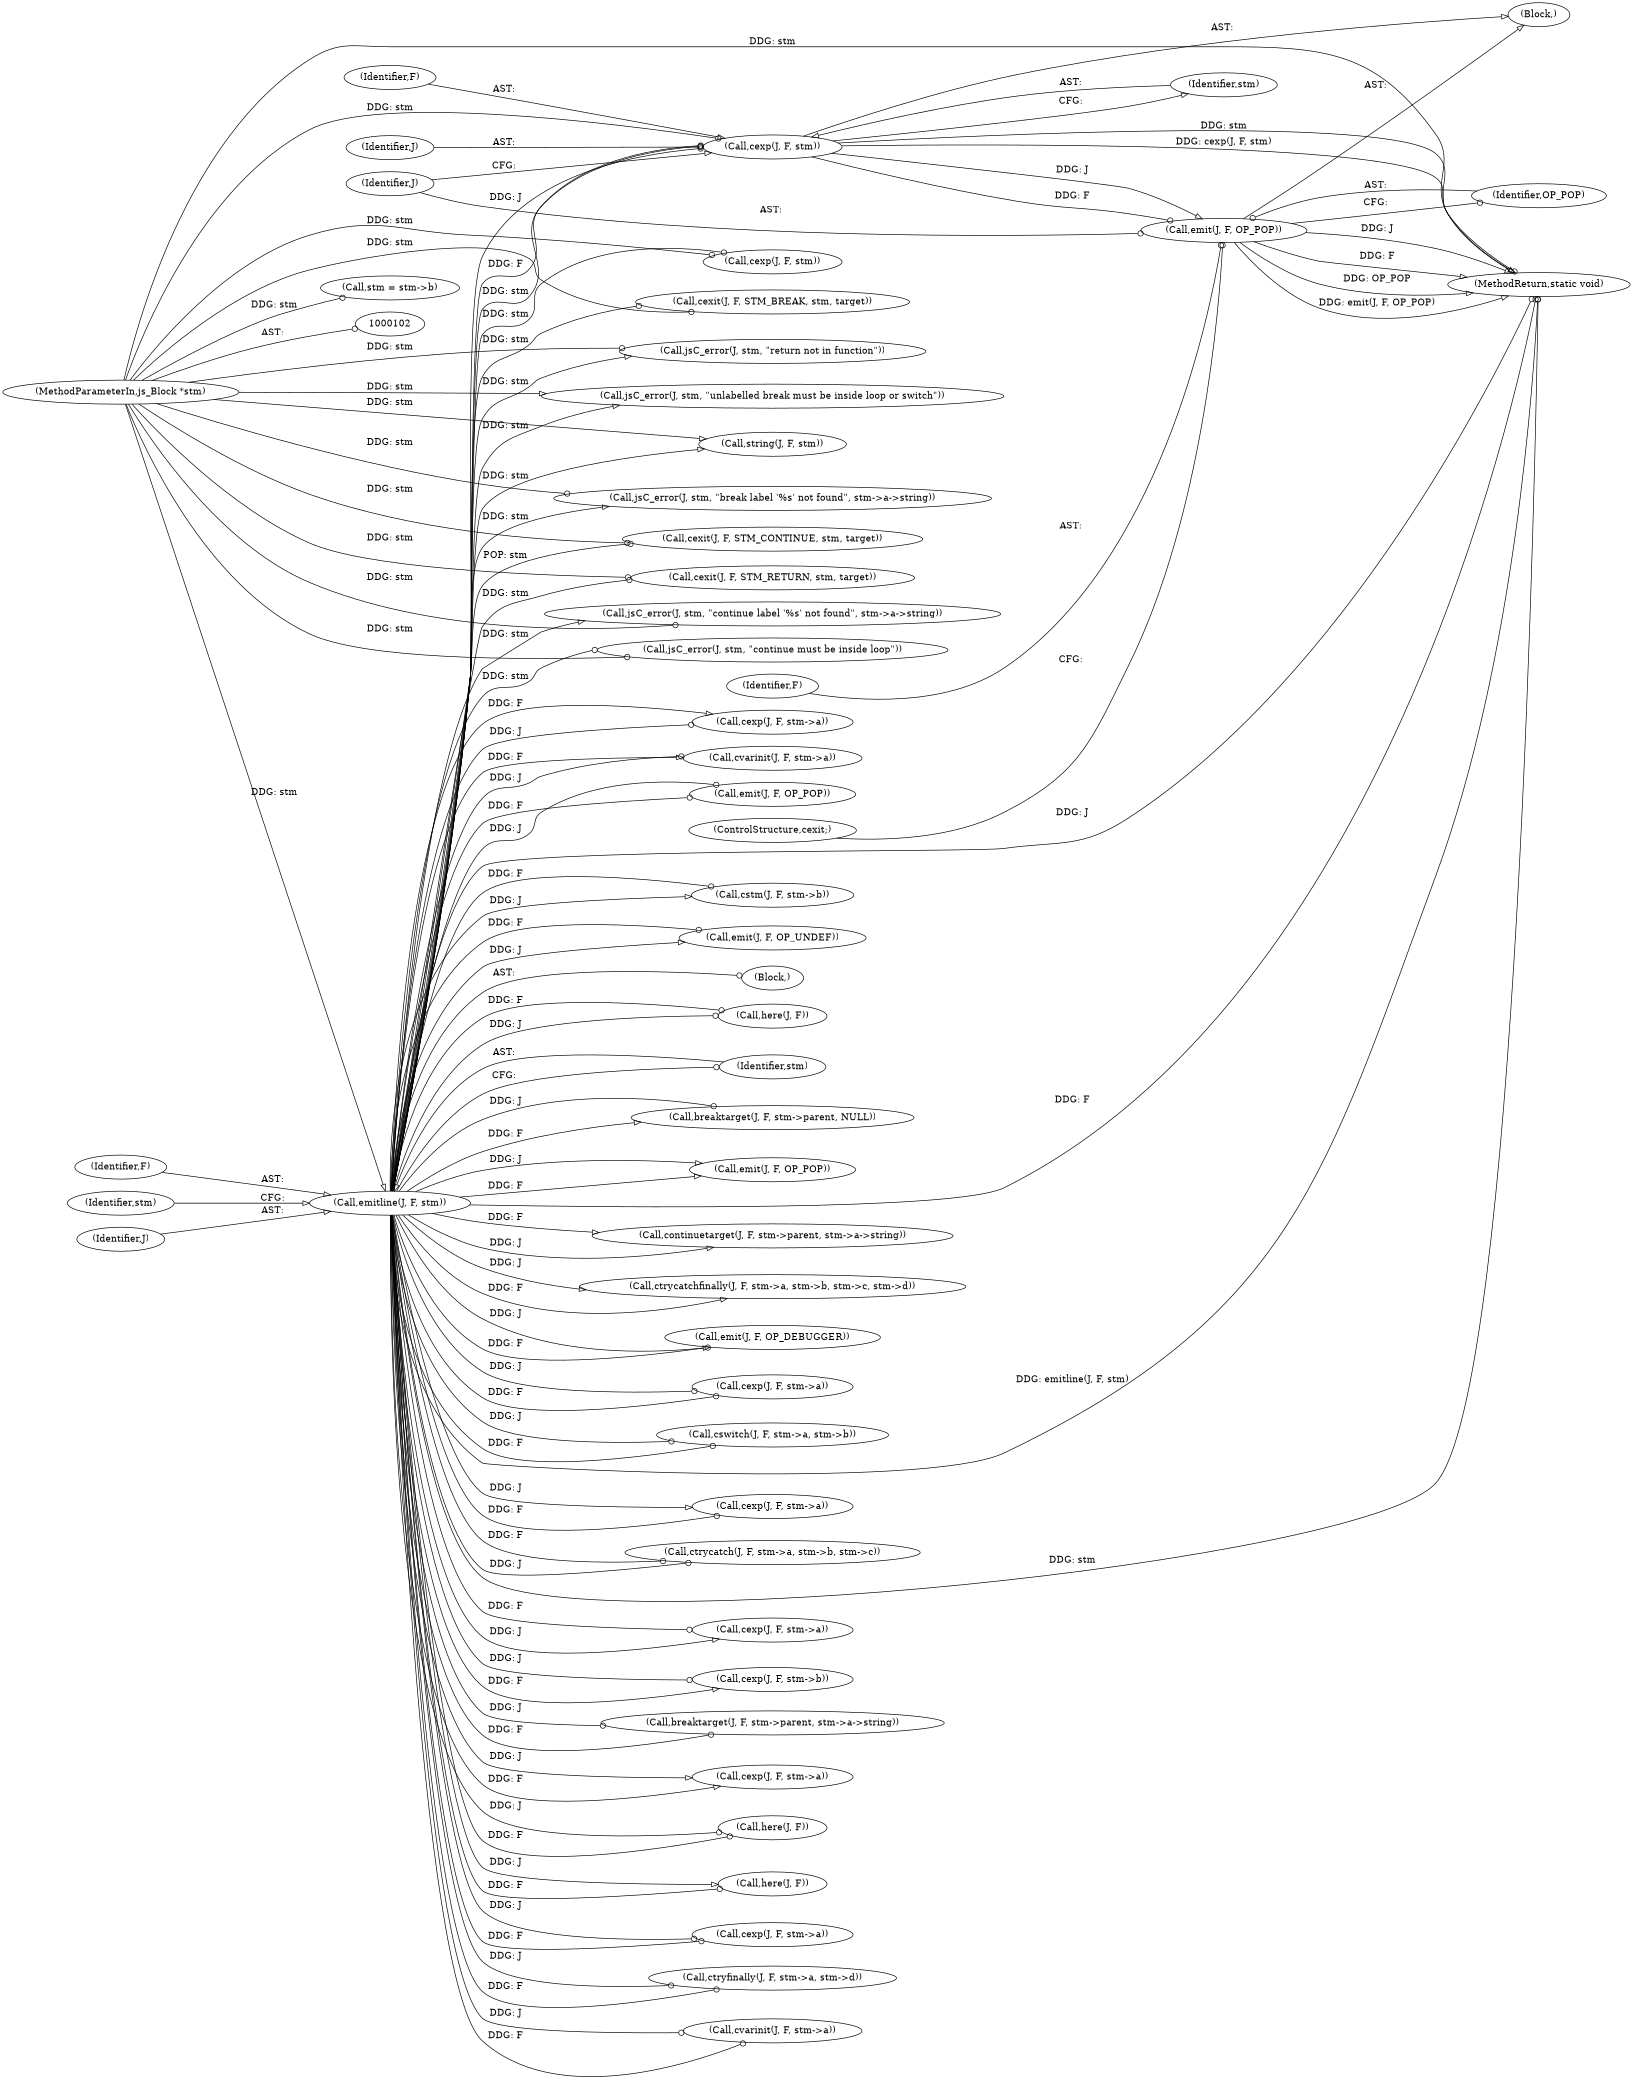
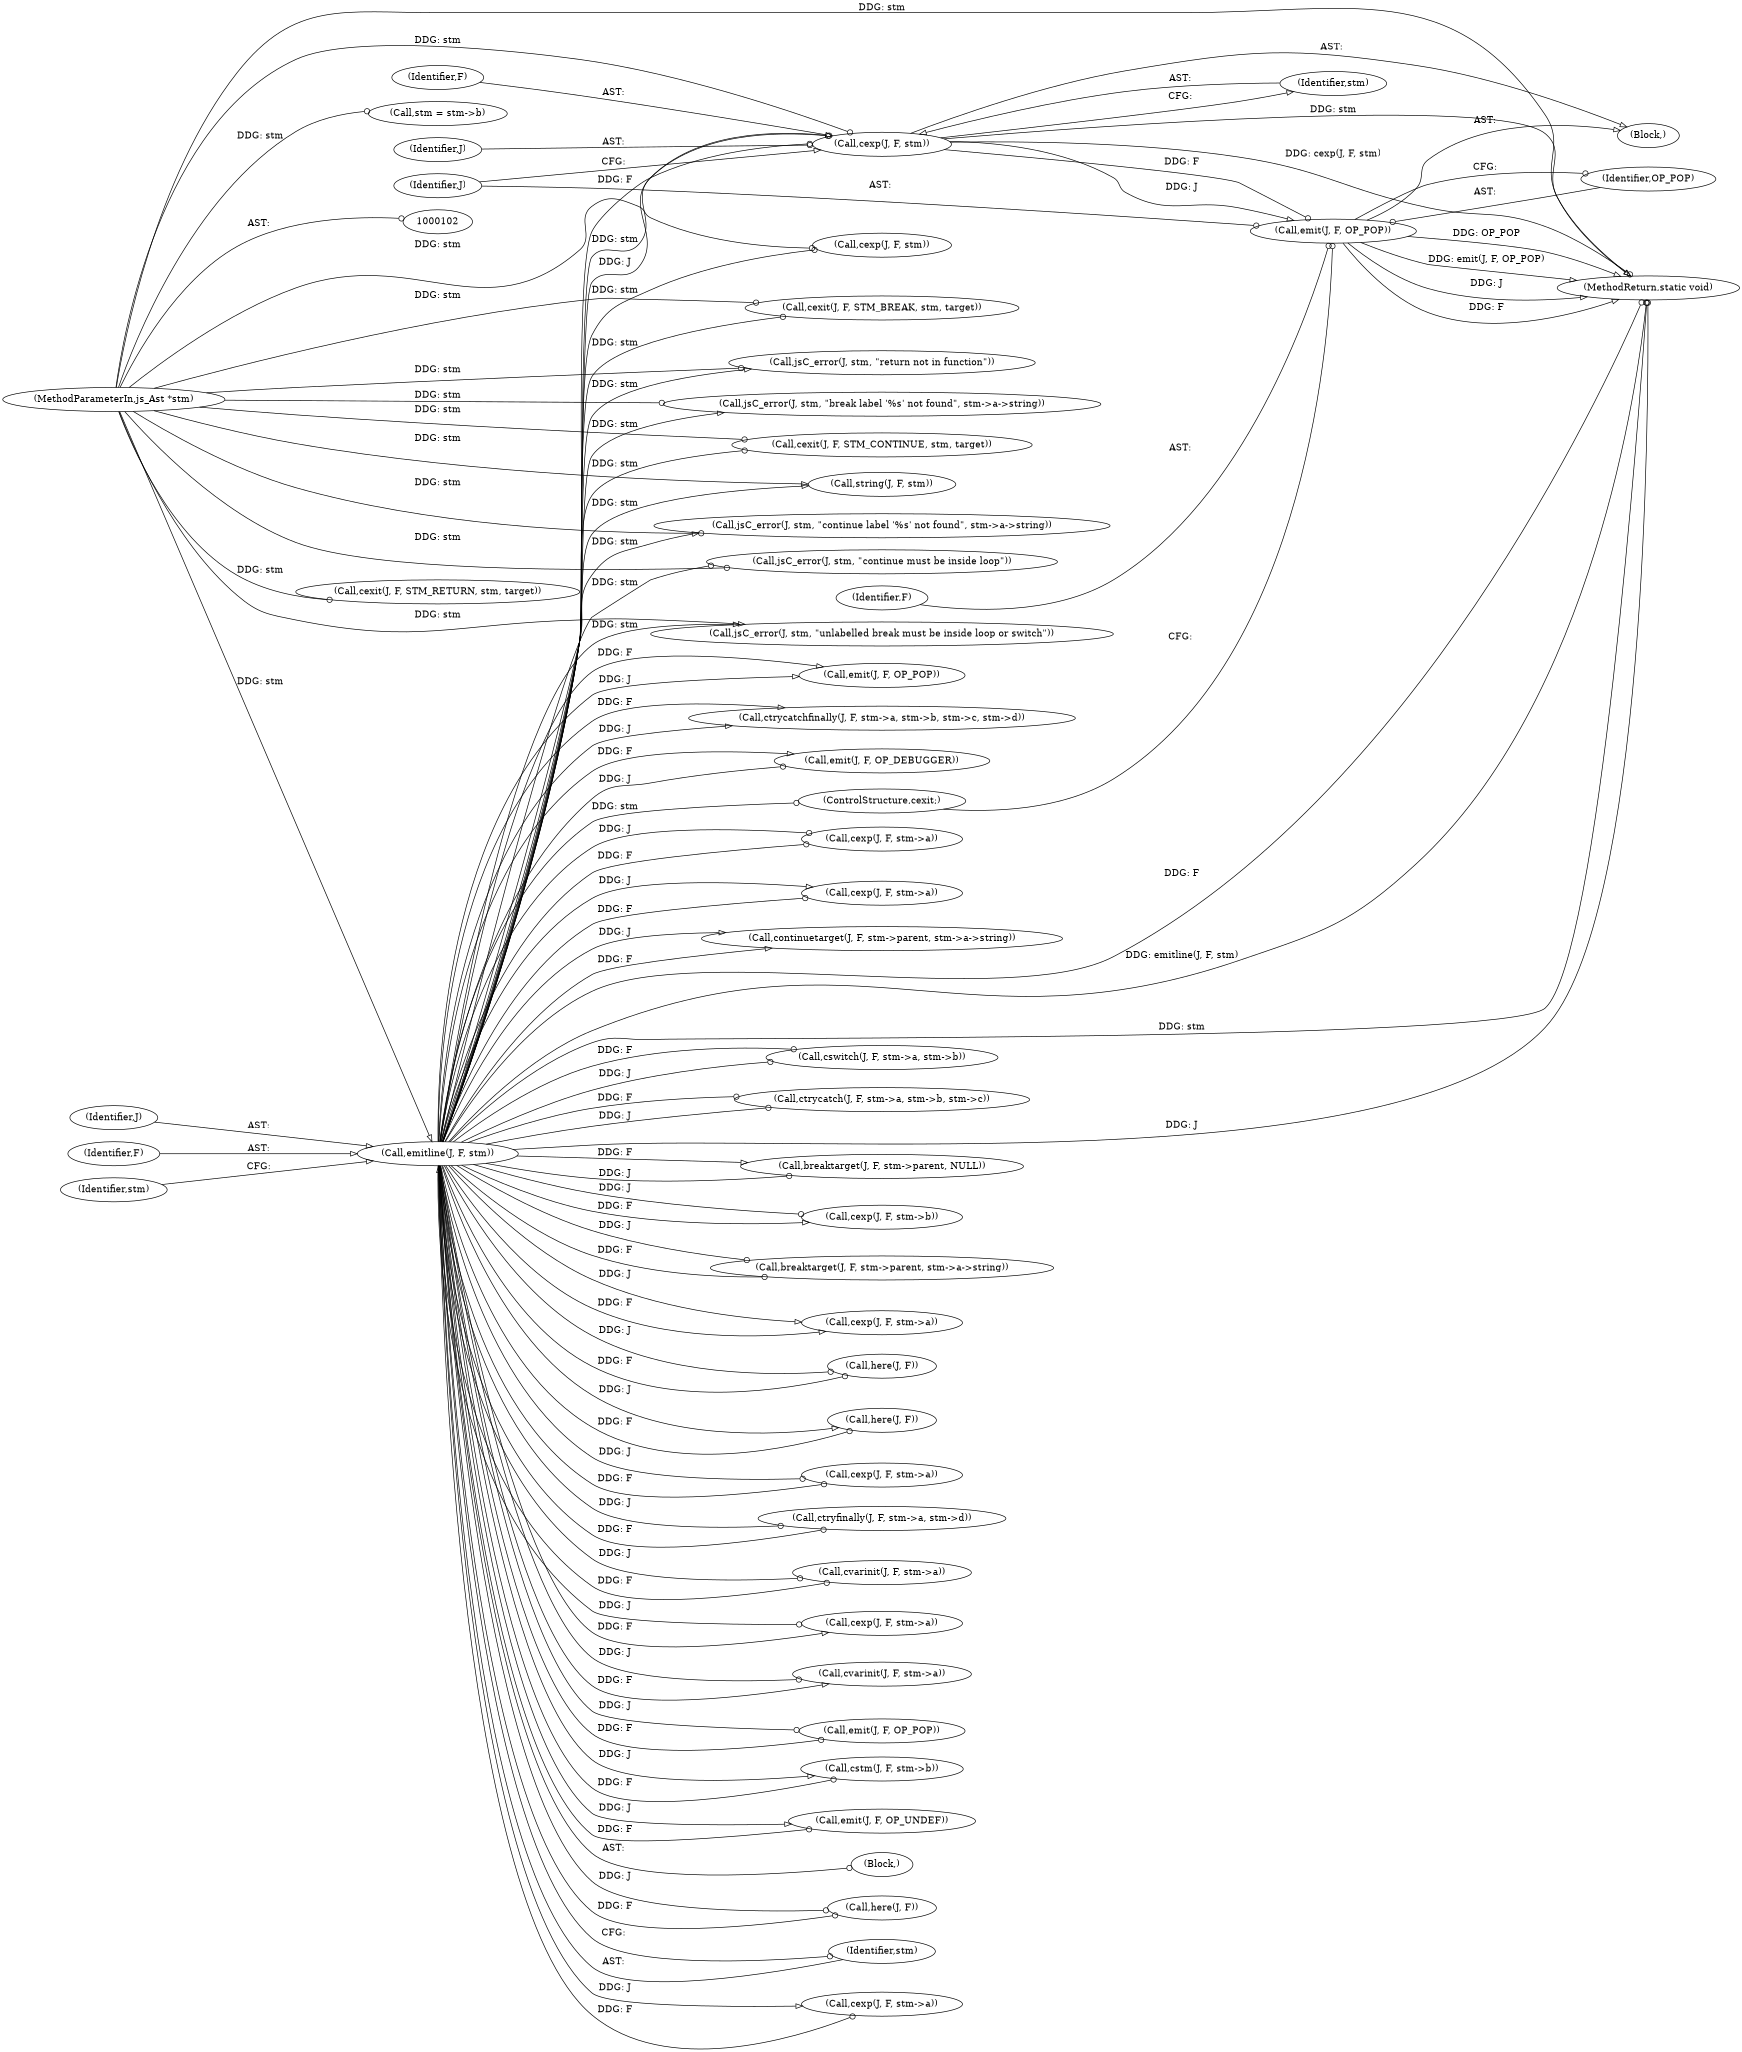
node "(MethodParameterIn,js_Block *stm)": label "(MethodParameterIn,js_Block *stm)" -> "(MethodParameterIn,js_Ast *stm)"
edge "(Call,emitline(J, F, stm))" -> "(Call,cexit(J, F, STM_CONTINUE, stm, target))": label "POP: stm" -> "DDG: stm"
edge "(Call,emitline(J, F, stm))" -> "(Call,cexit(J, F, STM_RETURN, stm, target))": now "(Call,emitline(J, F, stm))" -> "(ControlStructure,cexit;)"
